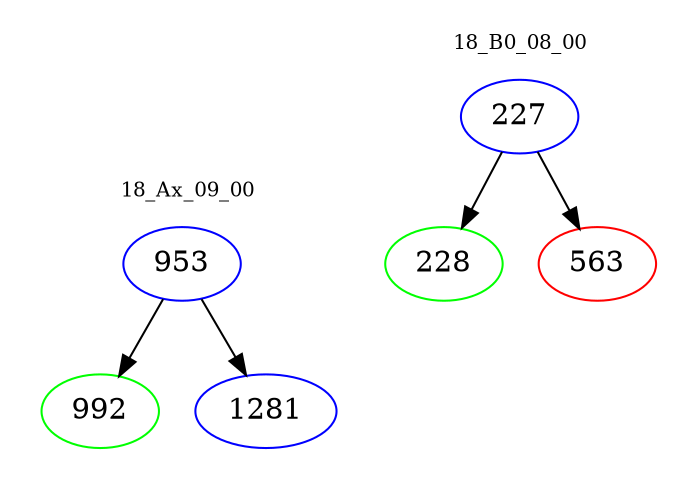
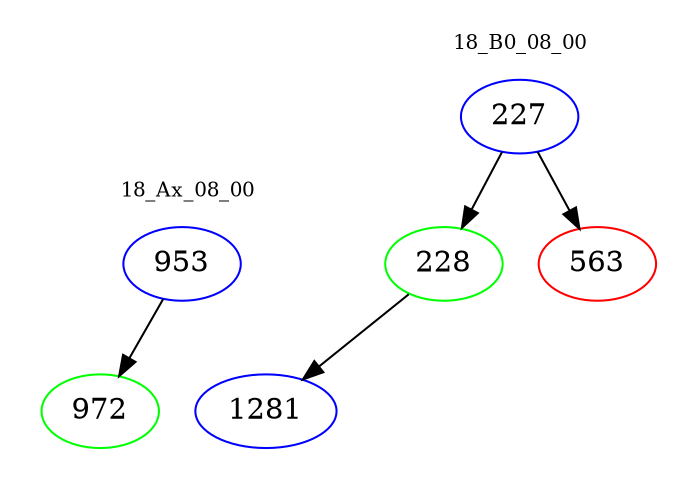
cluster "18_Ax_09_00": label "18_Ax_09_00" -> "18_Ax_08_00"
edge "953" -> "1281": now "228" -> "1281"
node "992": label "992" -> "972"
